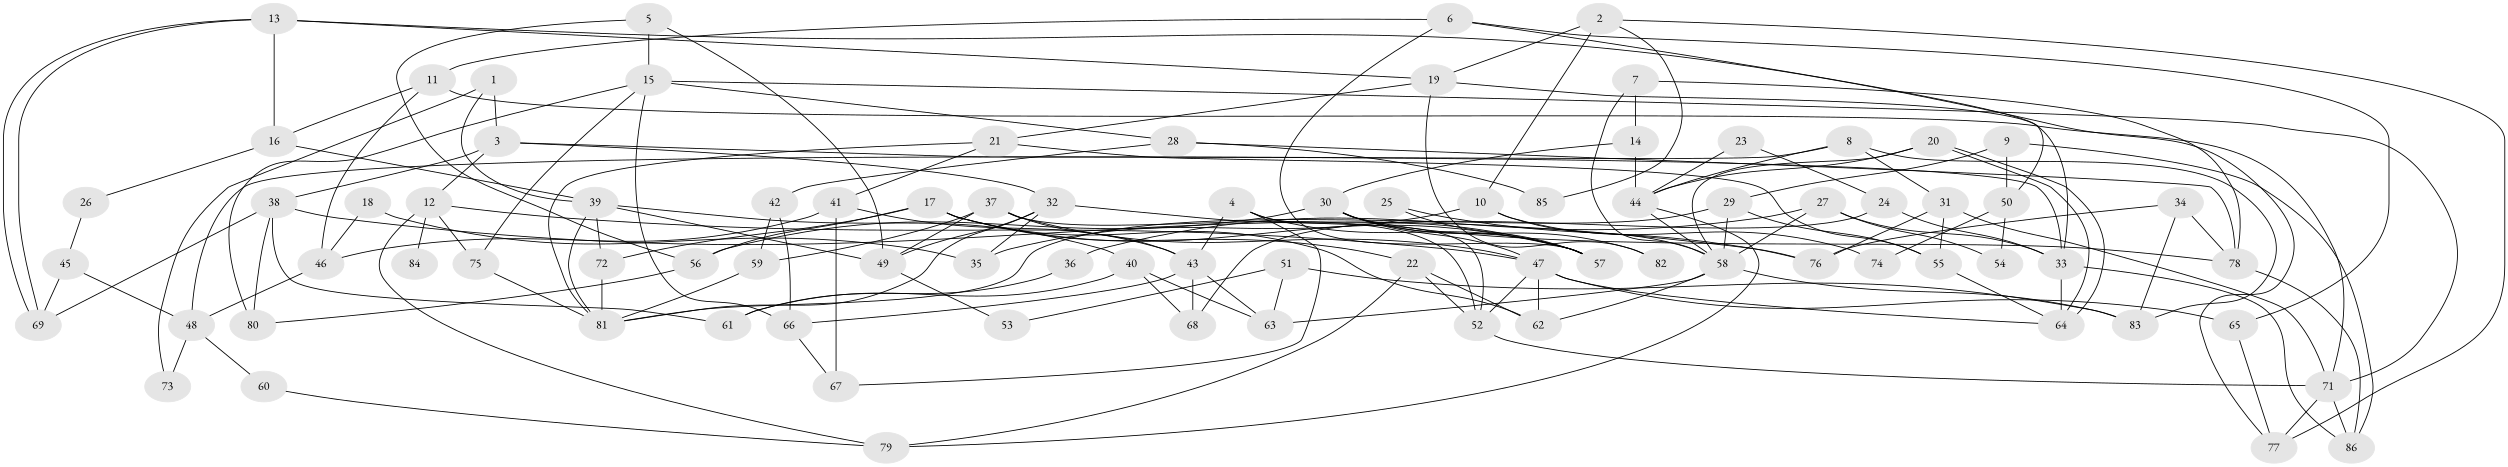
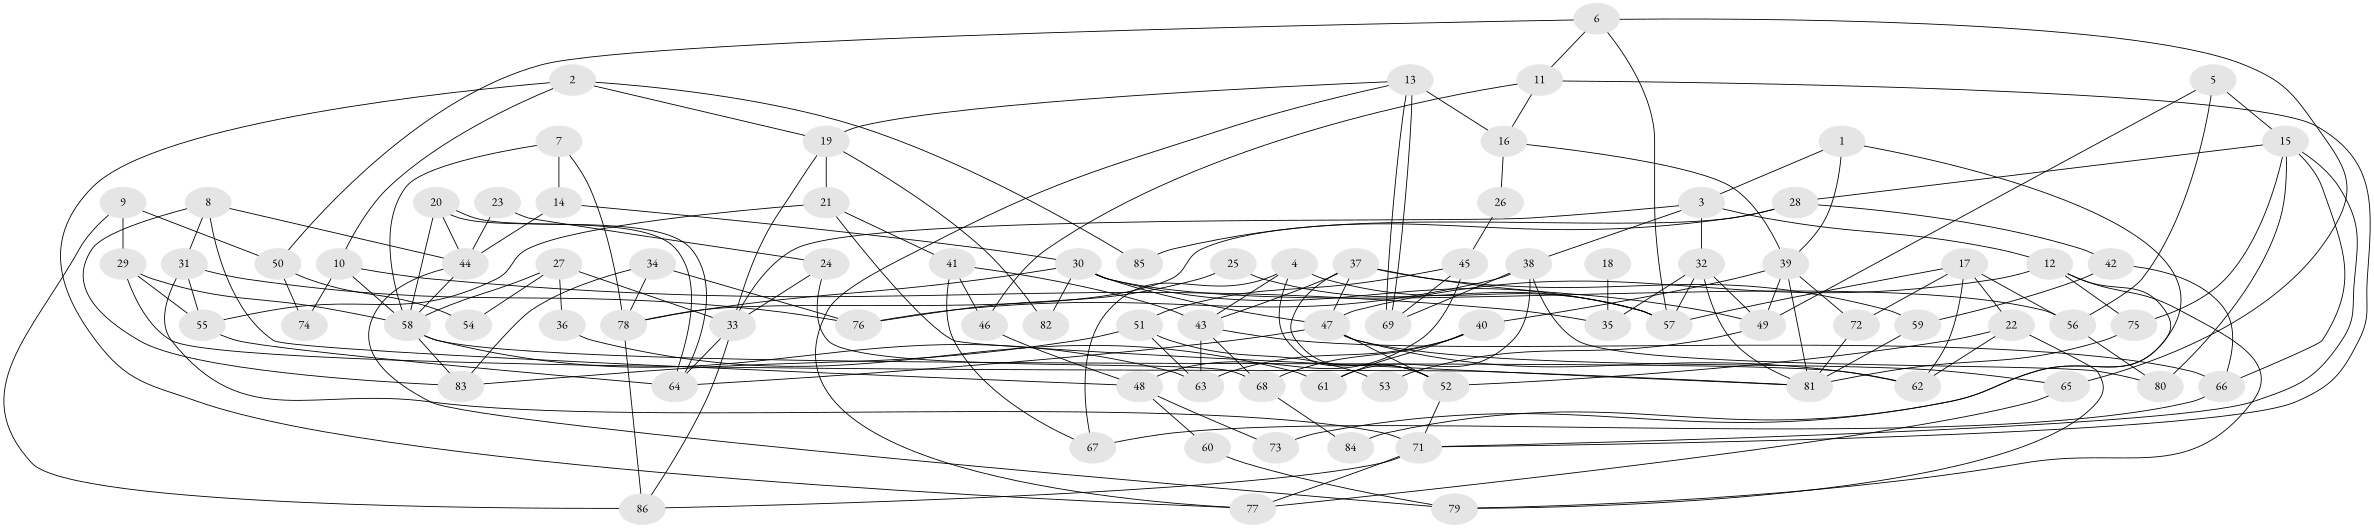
edge "18" -- "46": removed
edge "45" -- "51": added
edge "68" -- "84": added
